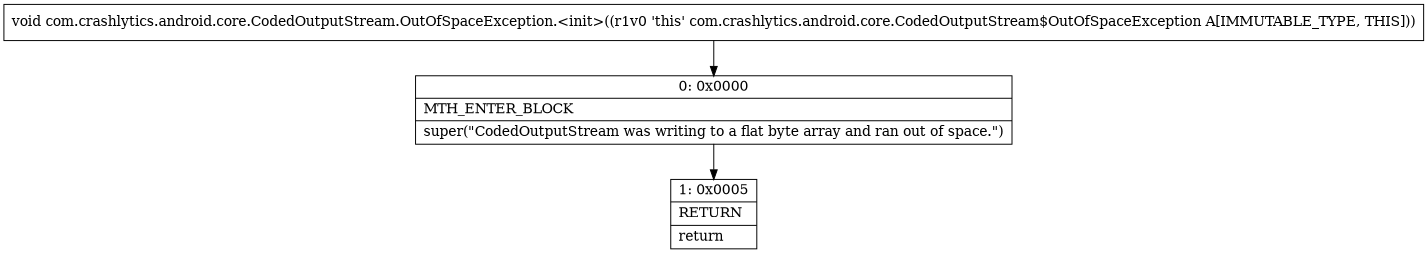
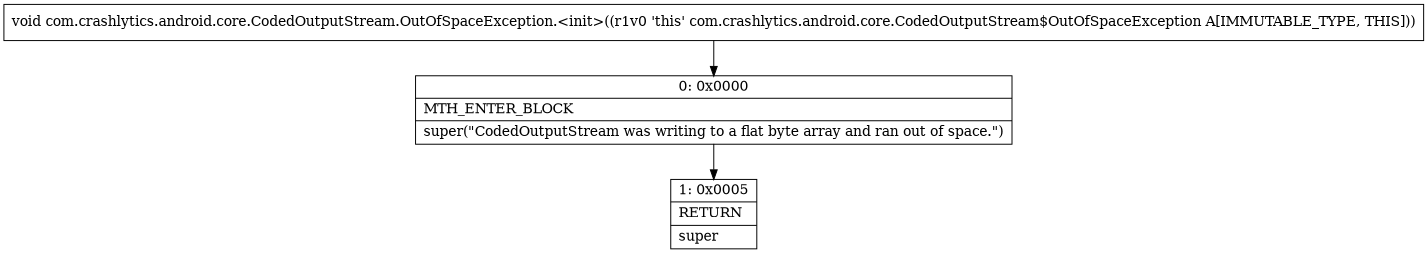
node "1: 0x0005": text "return" -> "super"
